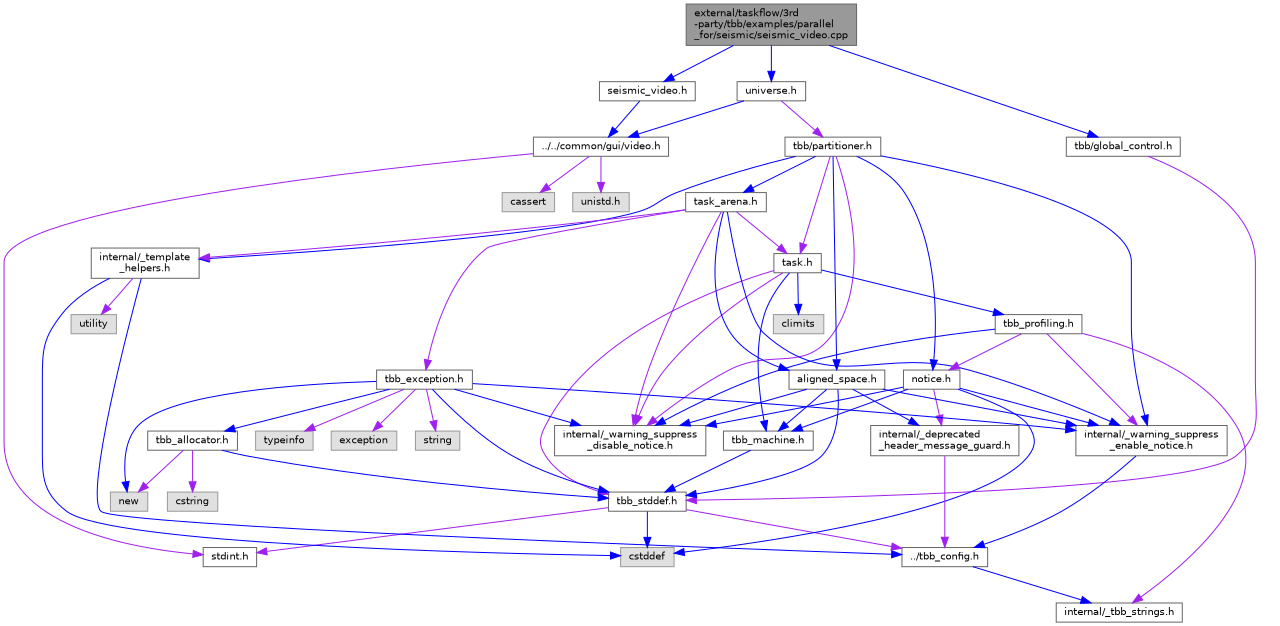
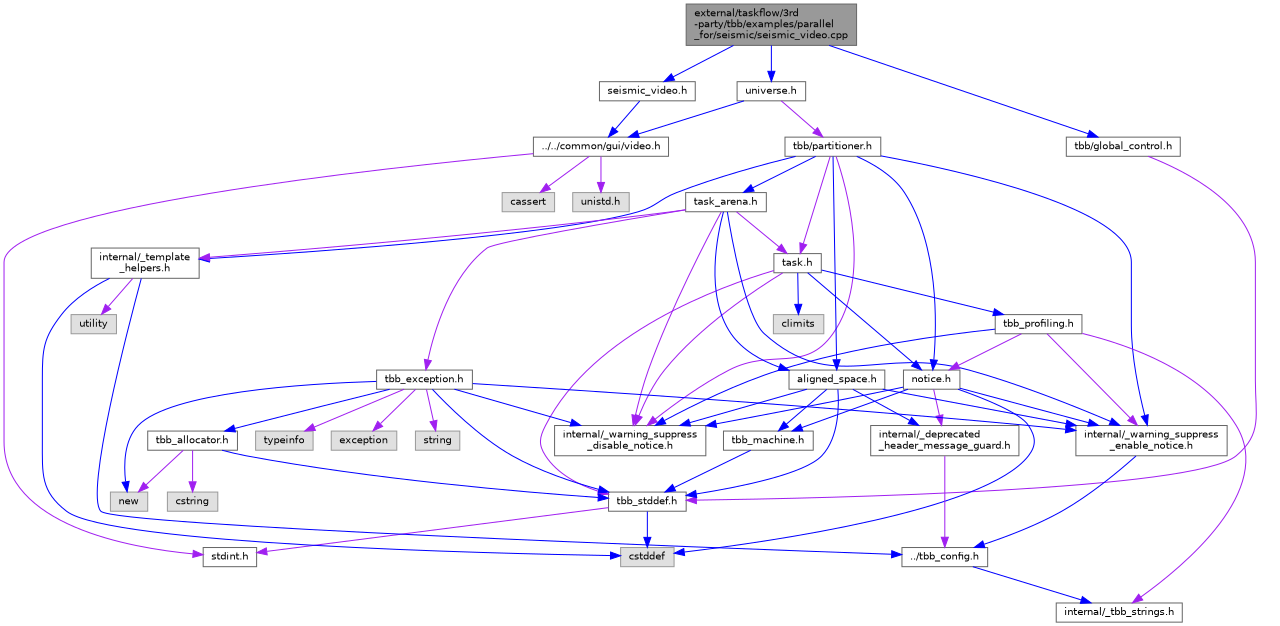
edge "task.h" -> "tbb_machine.h": now "task.h" -> "notice.h"
edge "tbb_stddef.h" -> "../tbb_config.h": removed
